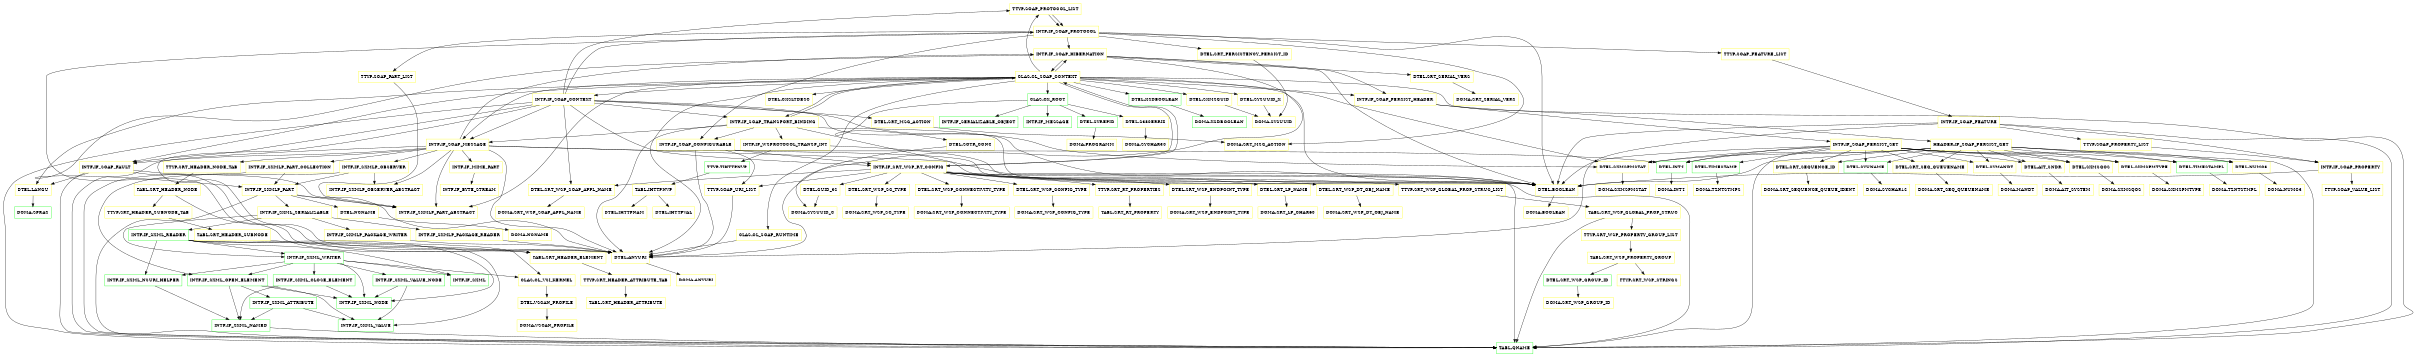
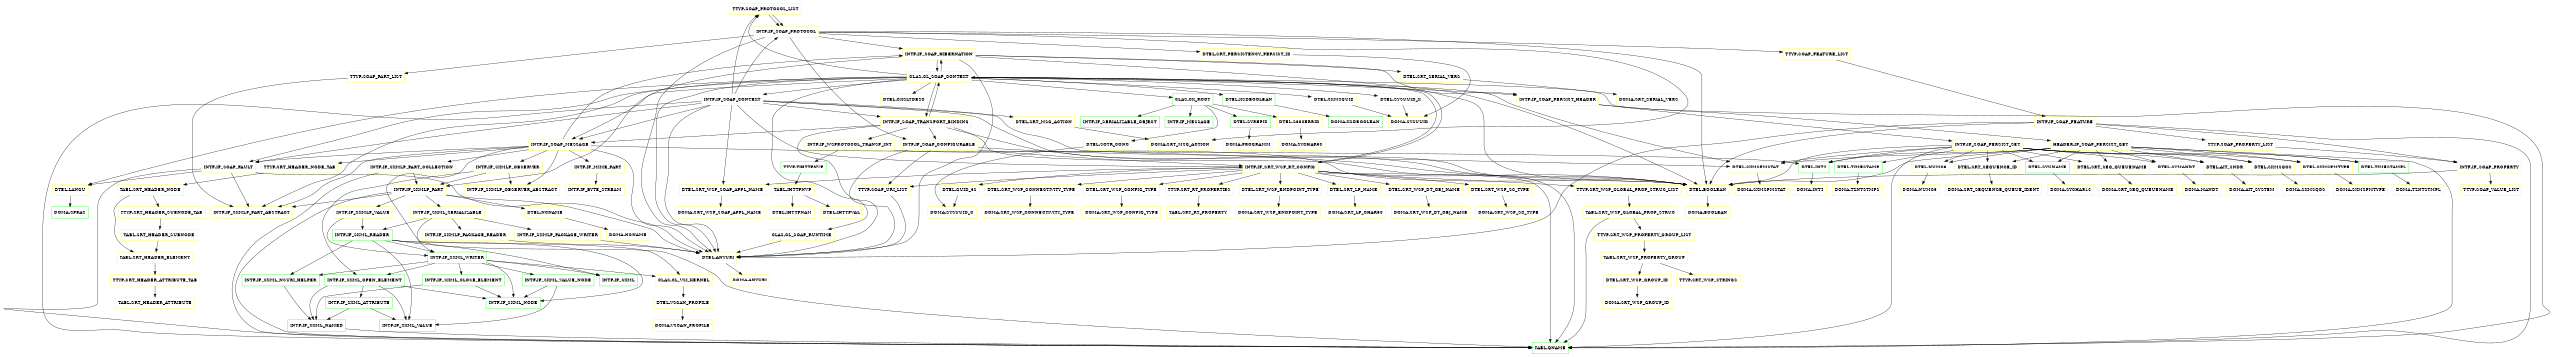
edge "INTF-IF_SOAP_MESSAGE" -> "DTEL-BOOLEAN": removed
node "INTF-IF_SXMLP_VALUE": added
node "DTEL-SRT_WSP_GROUP_ID": color green -> yellow
